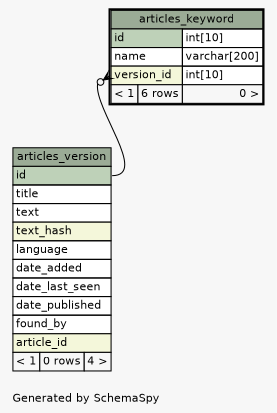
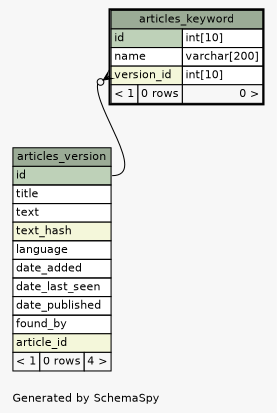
node "articles_keyword": text "6 rows" -> "0 rows"
